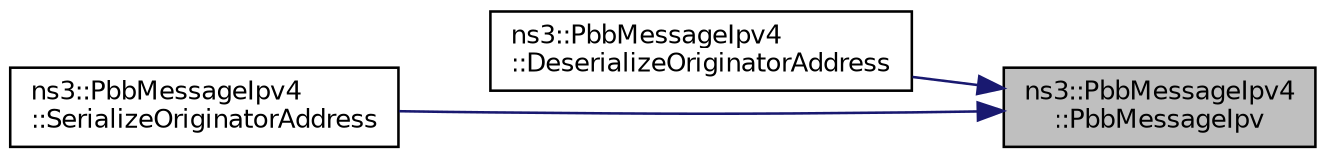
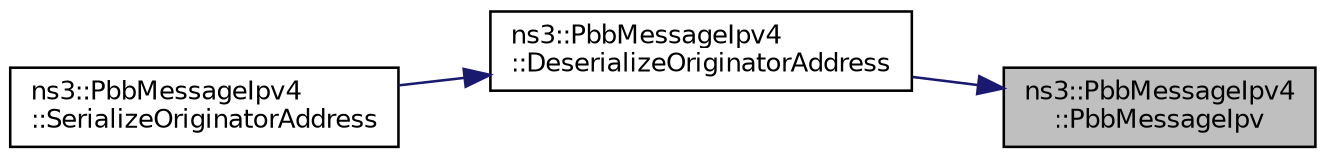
edge "ns3::PbbMessageIpv4 ::SerializeOriginatorAddress" -> "ns3::PbbMessageIpv4 ::PbbMessageIpv": now "ns3::PbbMessageIpv4 ::SerializeOriginatorAddress" -> "ns3::PbbMessageIpv4 ::DeserializeOriginatorAddress"
